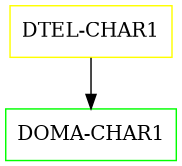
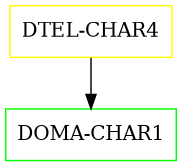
node "DTEL-CHAR1": label "DTEL-CHAR1" -> "DTEL-CHAR4"
